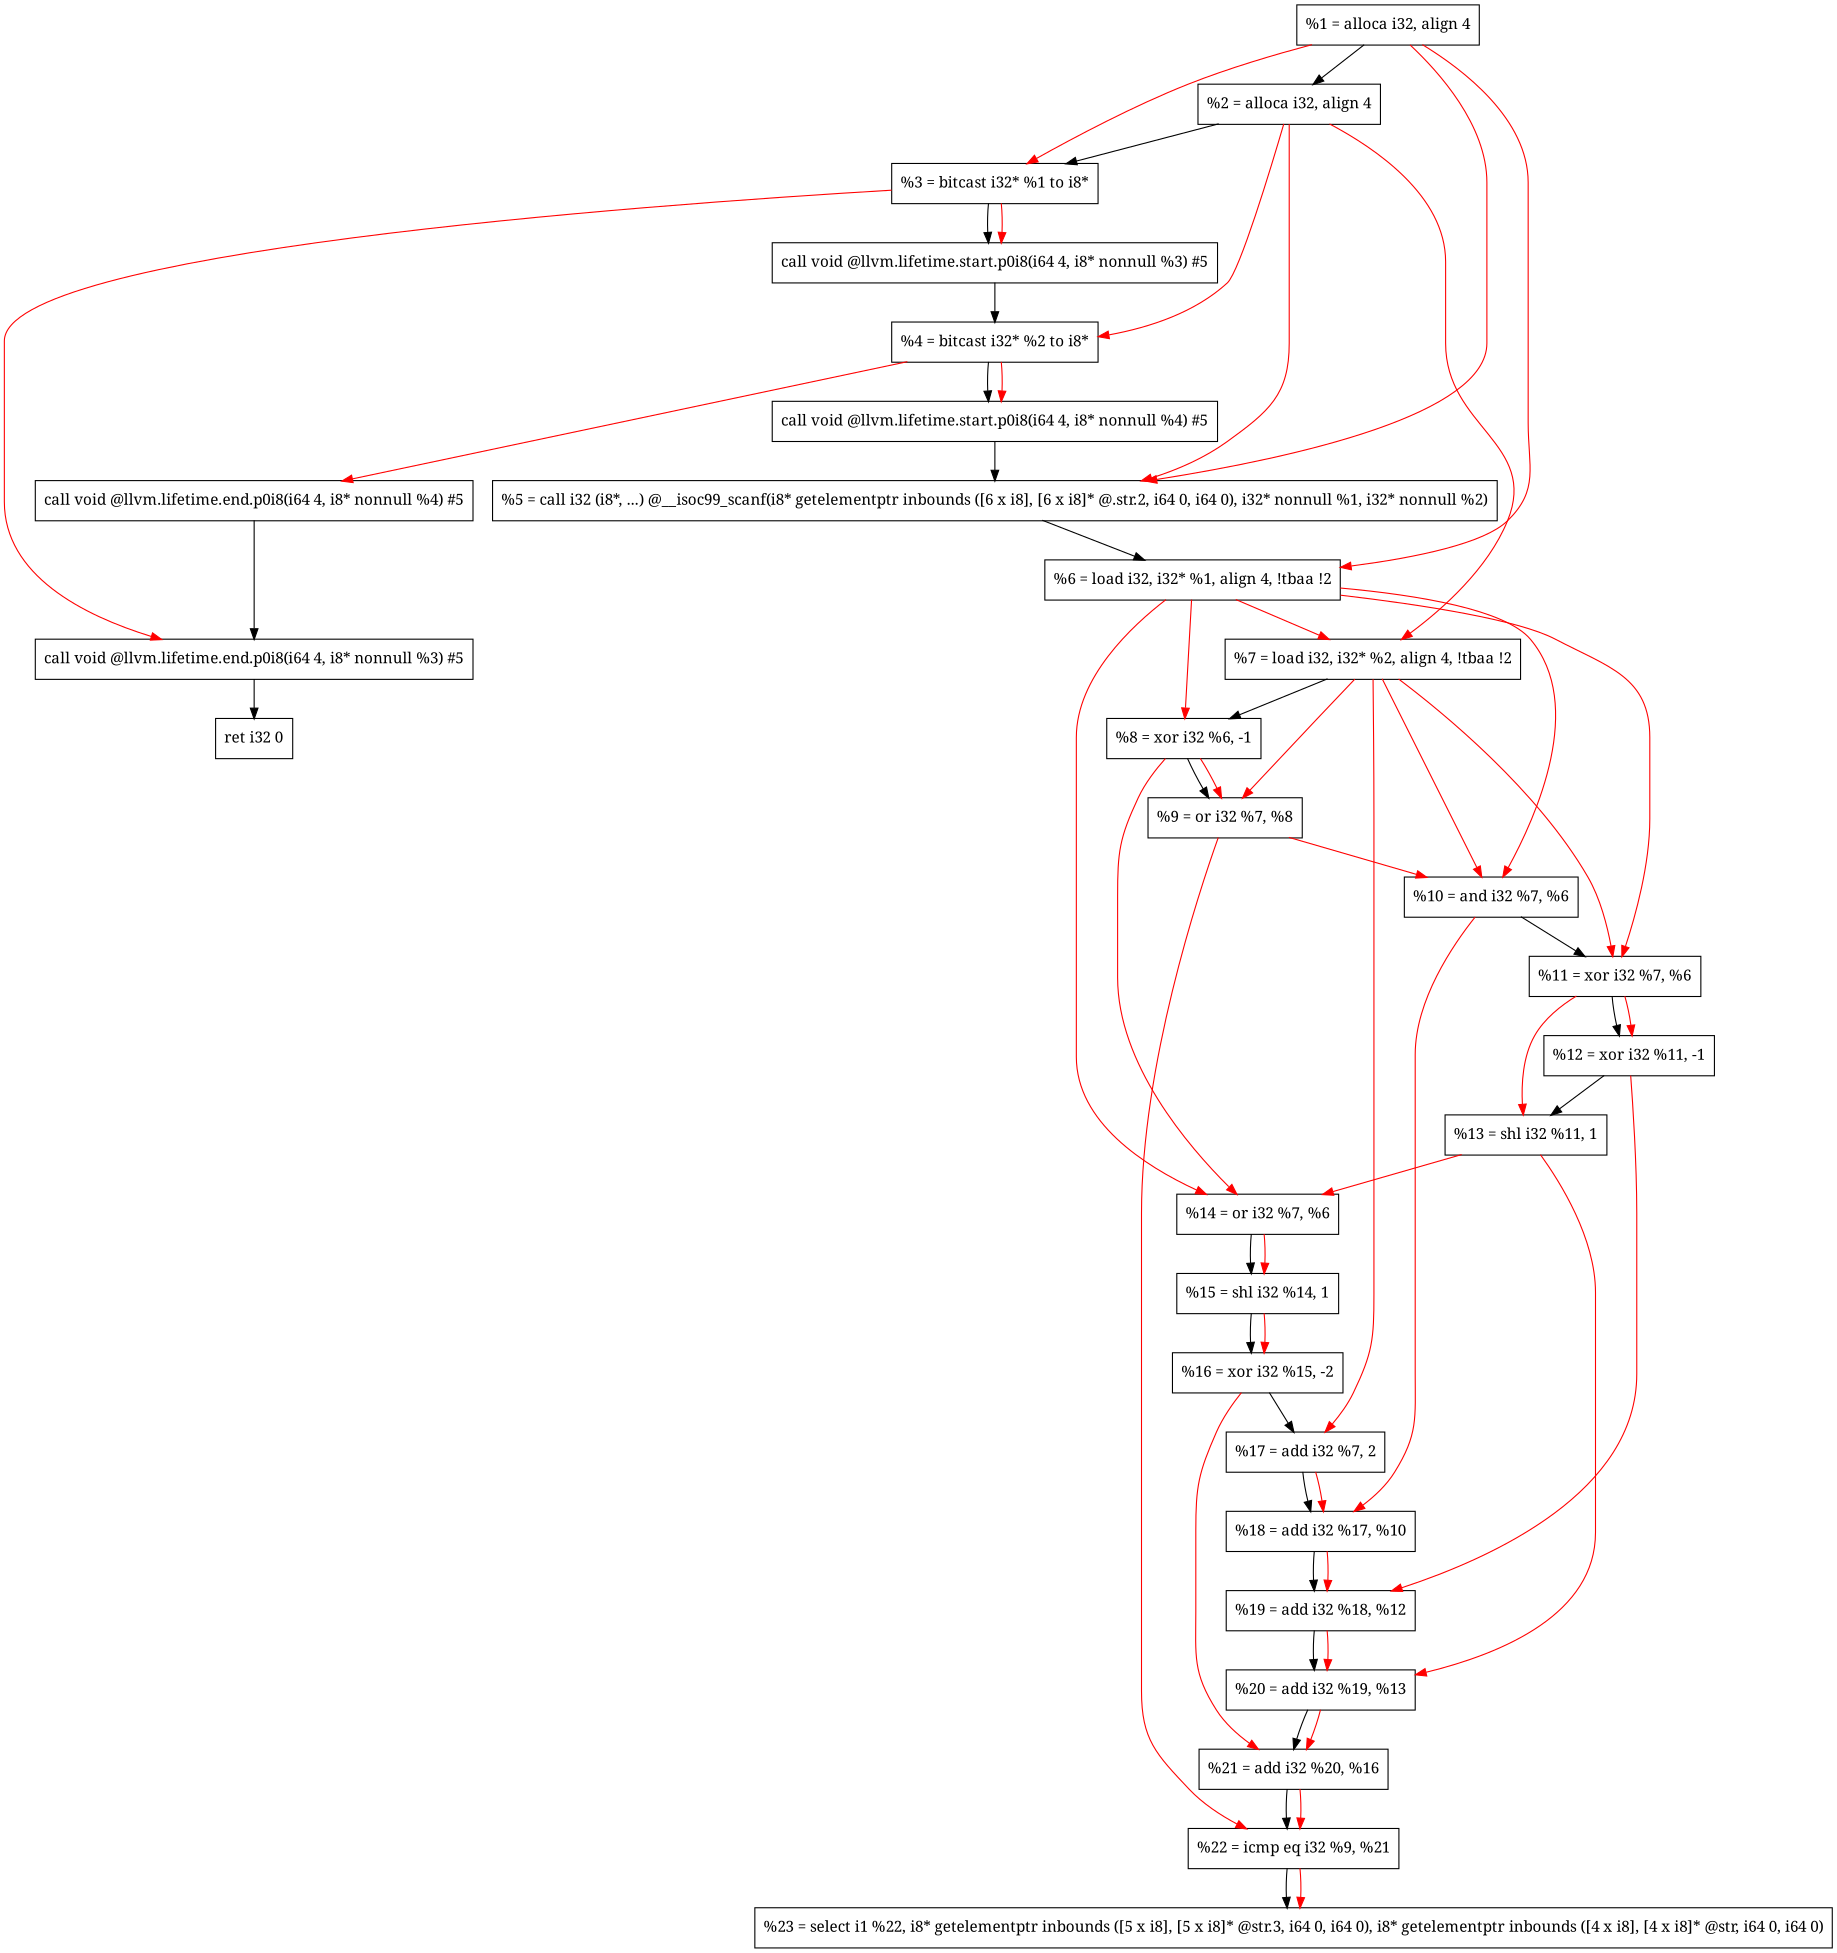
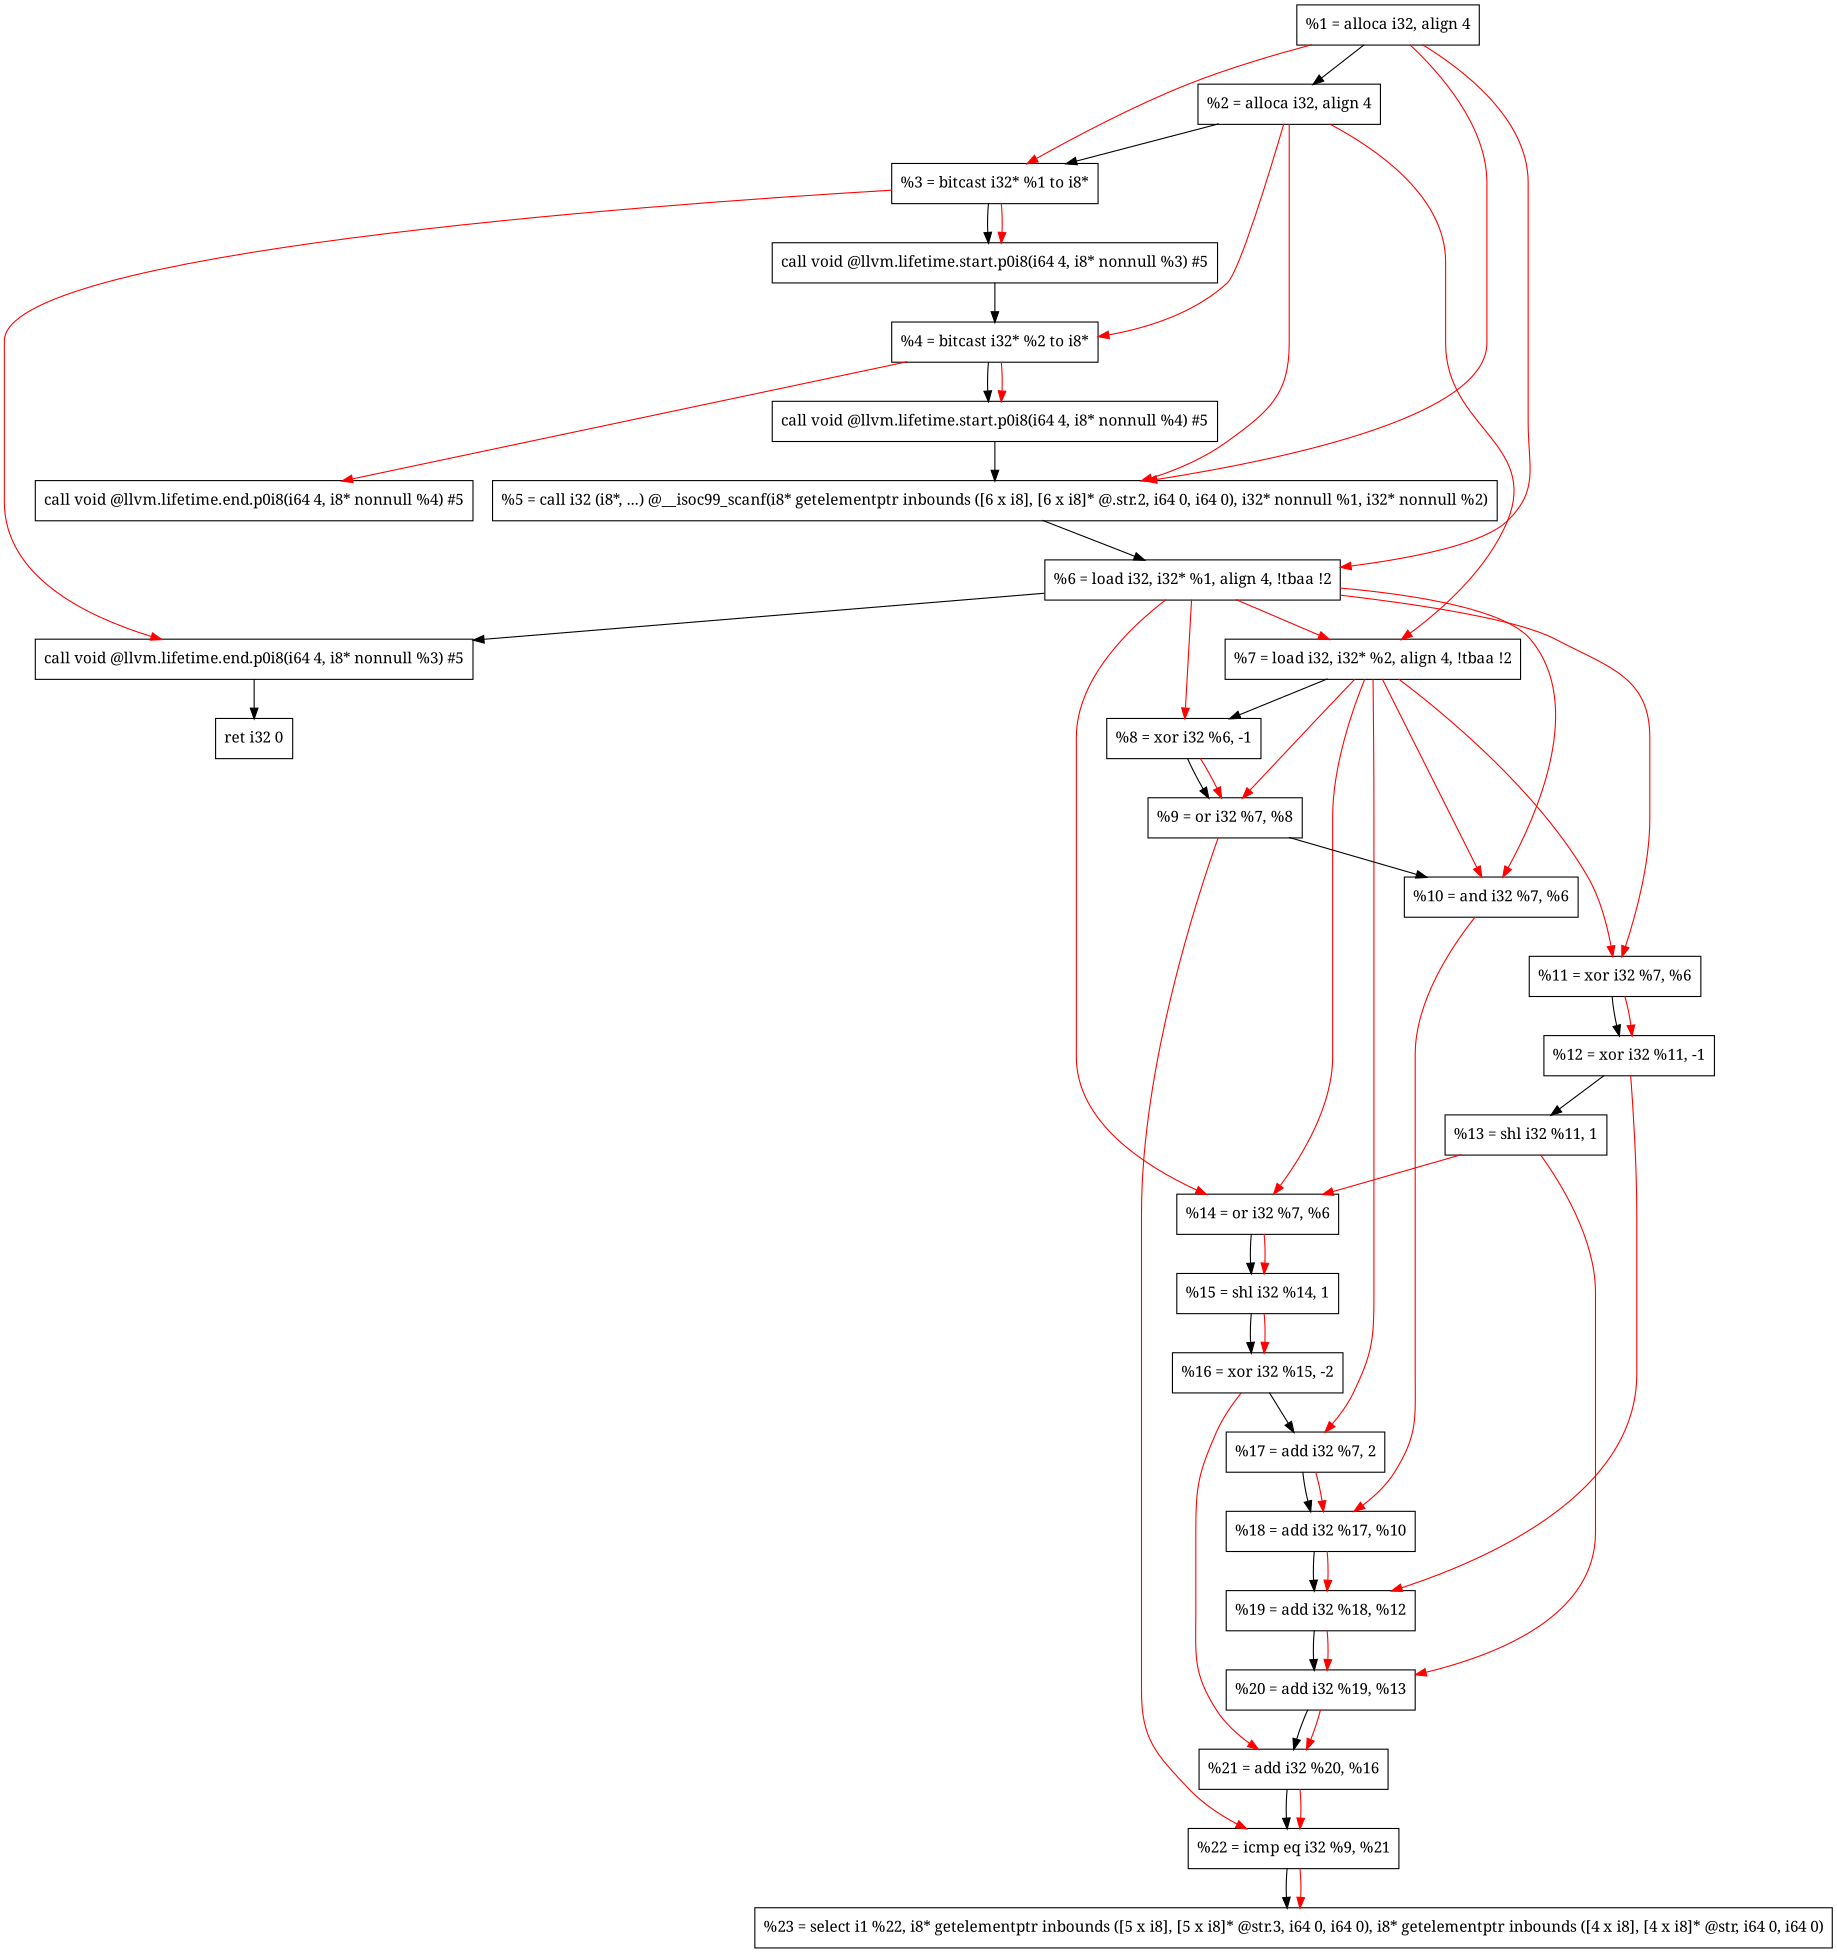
edge "call void @llvm.lifetime.end.p0i8(i64 4, i8* nonnull %4) #5" -> "call void @llvm.lifetime.end.p0i8(i64 4, i8* nonnull %3) #5": now "%6 = load i32, i32* %1, align 4, !tbaa !2" -> "call void @llvm.lifetime.end.p0i8(i64 4, i8* nonnull %3) #5"
edge "%9 = or i32 %7, %8" -> "%10 = and i32 %7, %6": color red -> black
edge "%10 = and i32 %7, %6" -> "%11 = xor i32 %7, %6": removed
edge "%8 = xor i32 %6, -1" -> "%14 = or i32 %7, %6": now "%7 = load i32, i32* %2, align 4, !tbaa !2" -> "%14 = or i32 %7, %6"
edge "%11 = xor i32 %7, %6" -> "%13 = shl i32 %11, 1": removed
